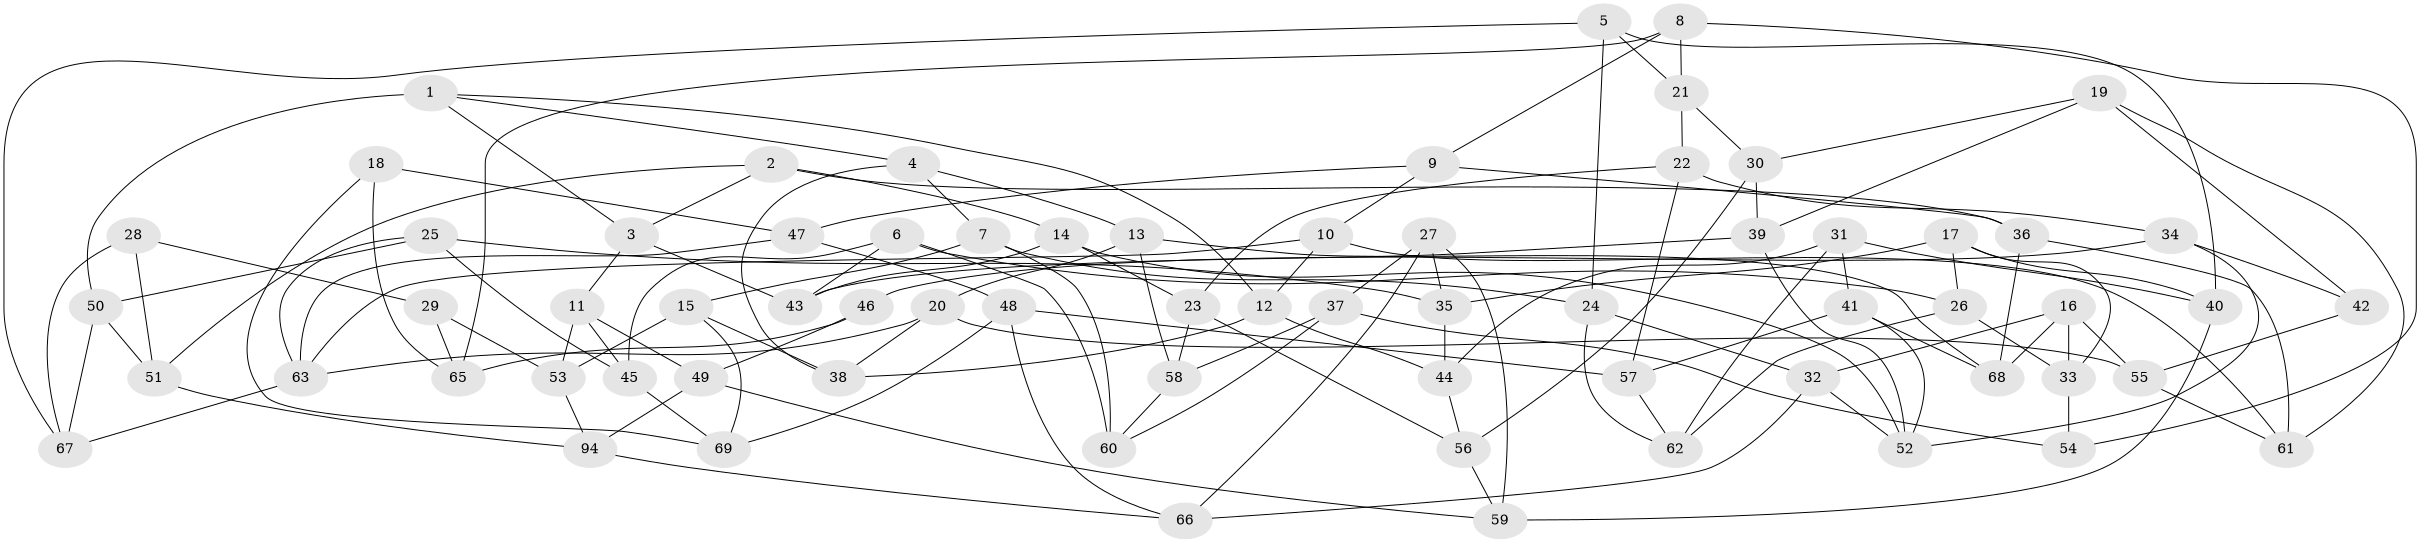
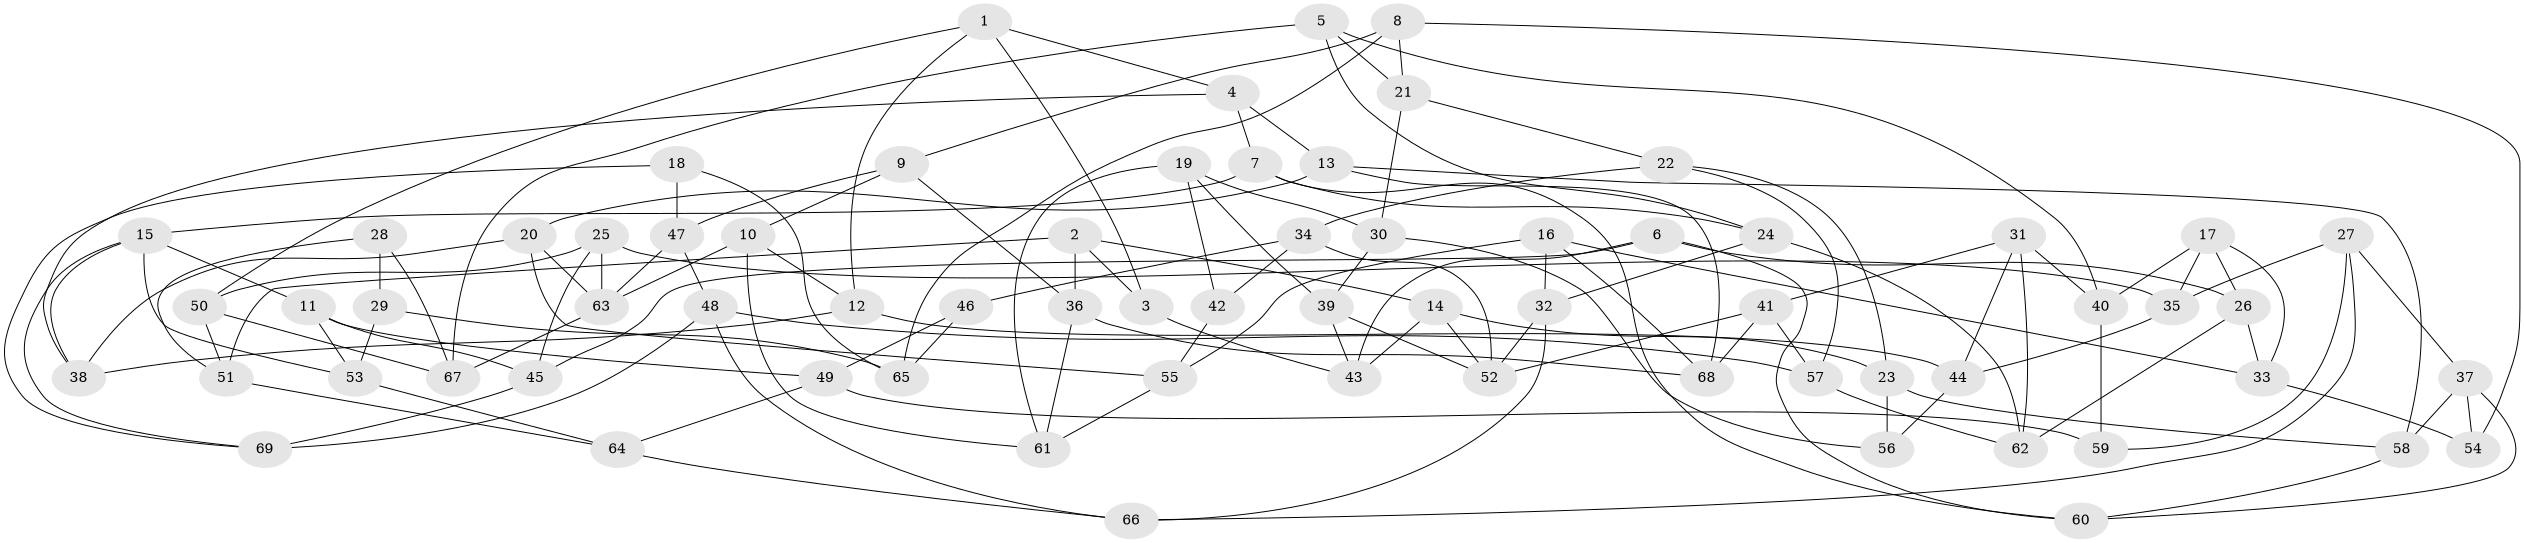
edge "3" -- "11": now "15" -- "11"
node "94": label "94" -> "64"
edge "56" -- "59": removed
